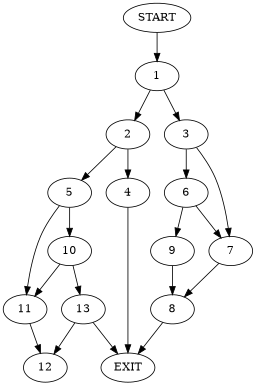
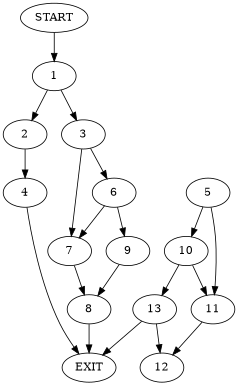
edge "2" -> "5": removed
